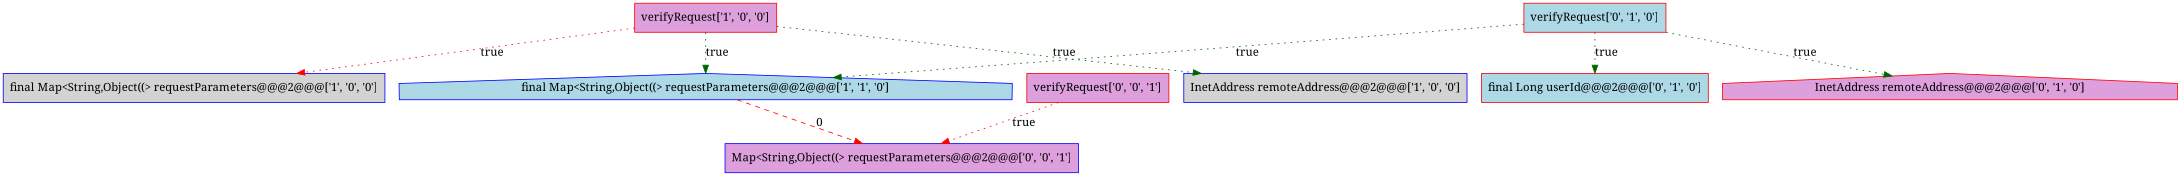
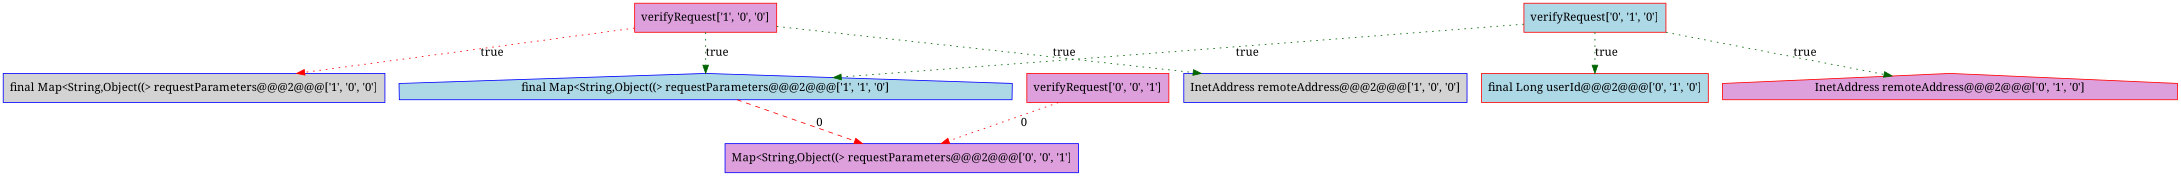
edge "verifyRequest['0', '0', '1']" -> "Map<String,Object((> requestParameters@@@2@@@['0', '0', '1']": label "true" -> "0"
